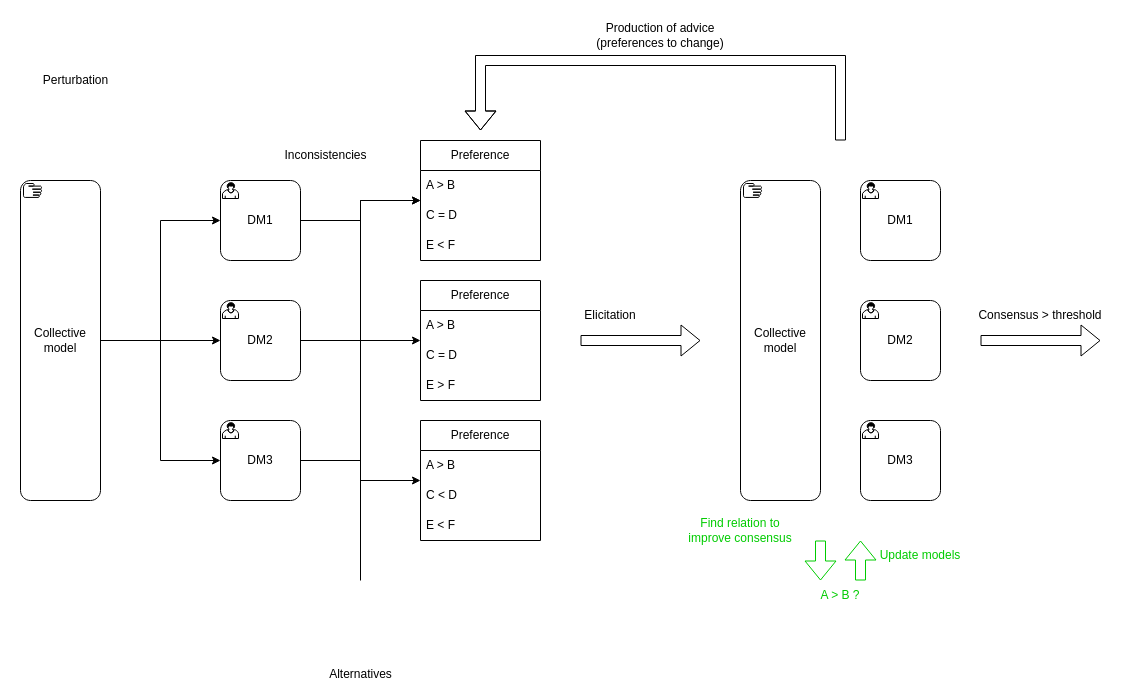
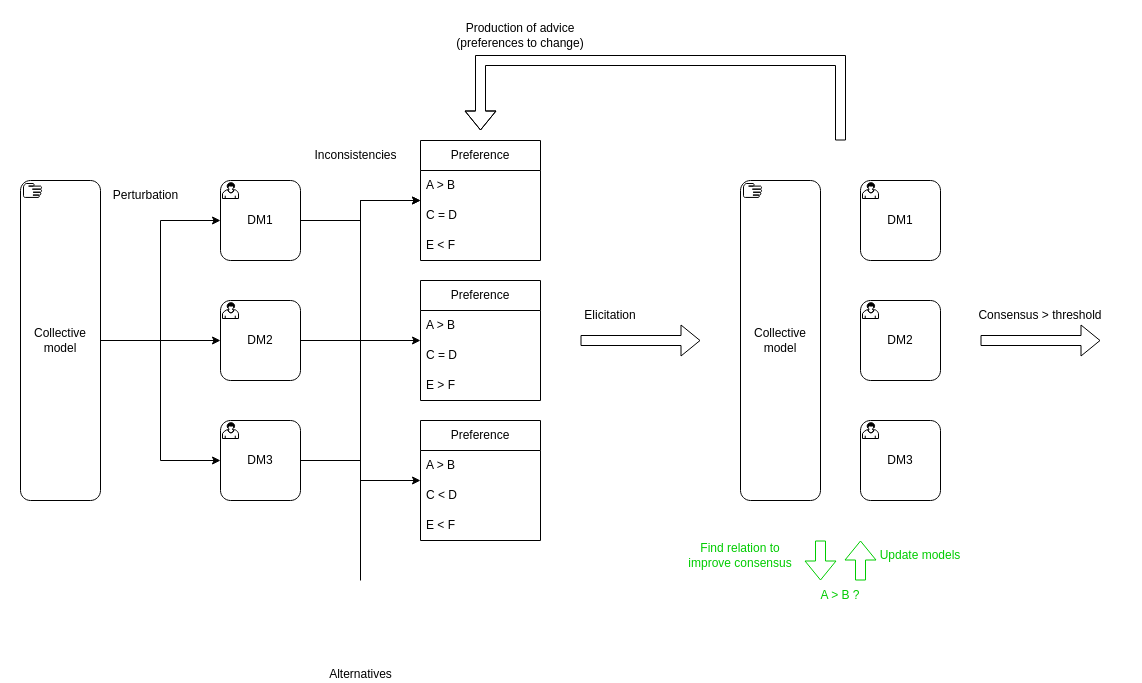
node "Production of advice (preferences to change)": moved (661, 36) -> (521, 36)
node "Perturbation": moved (76, 81) -> (146, 196)
node "Inconsistencies": moved (325, 156) -> (355, 156)
node "Find relation to improve consensus": moved (741, 531) -> (741, 556)
